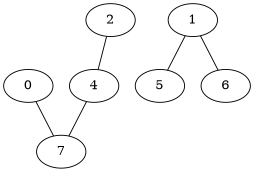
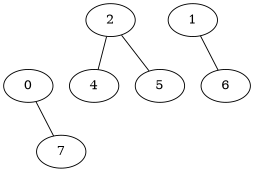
edge "1" -- "5": now "2" -- "5"
edge "4" -- "7": removed
